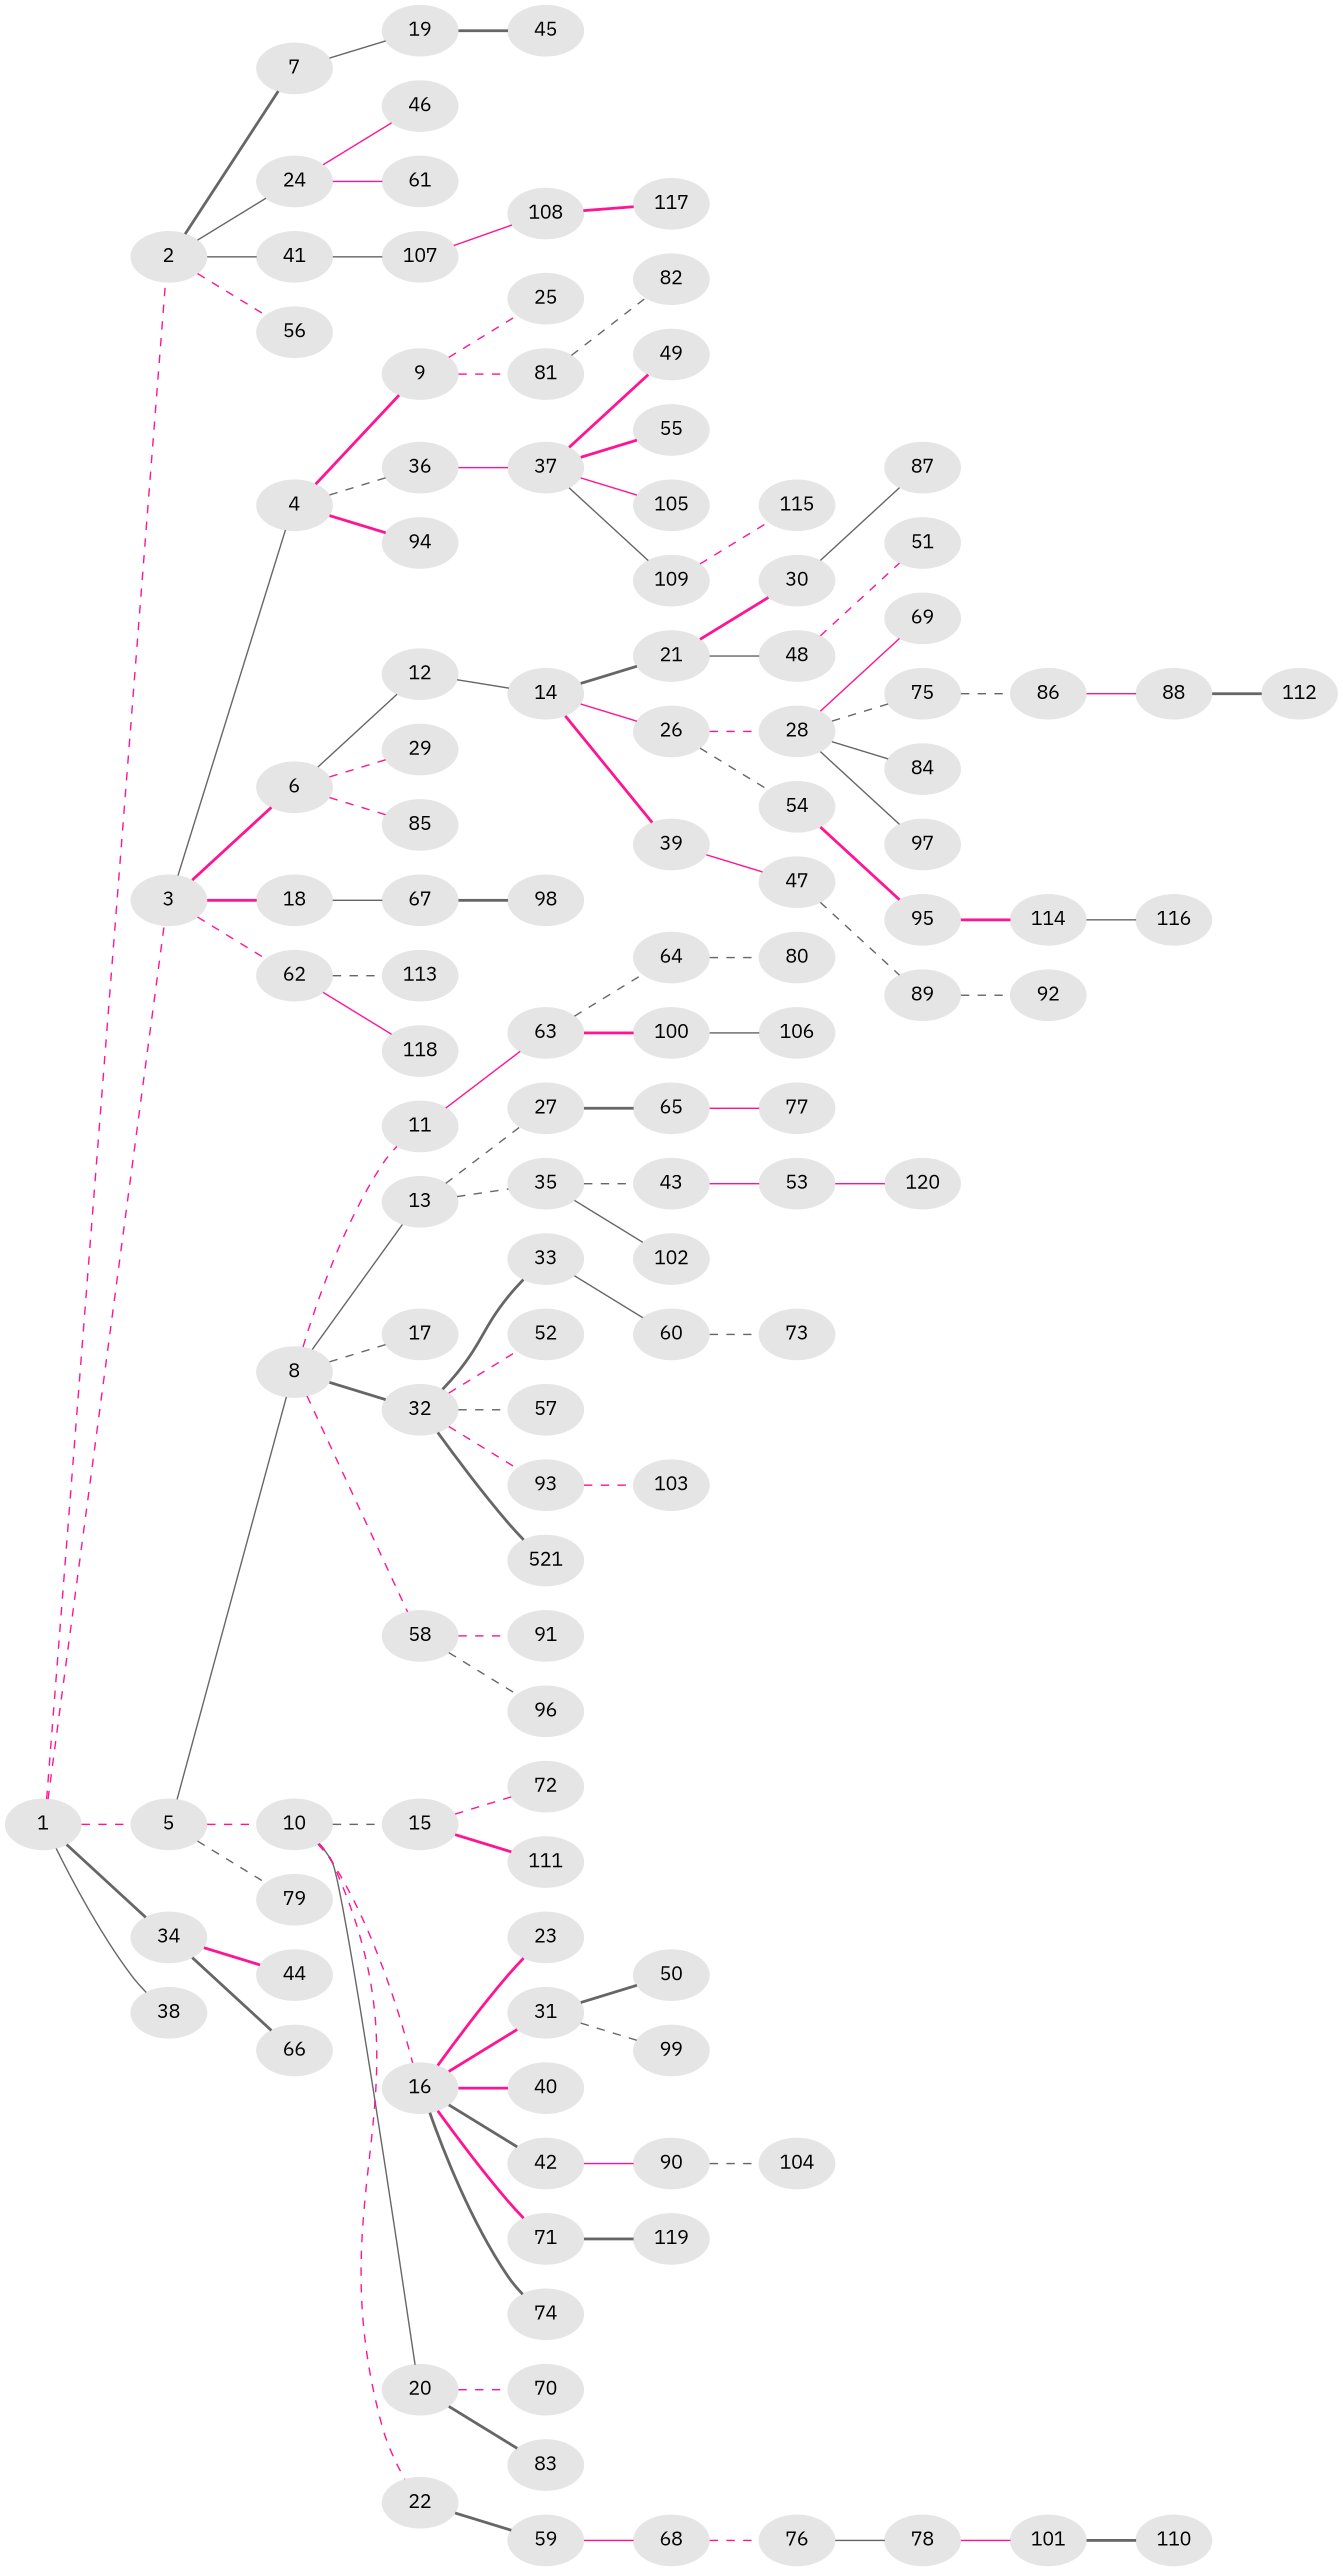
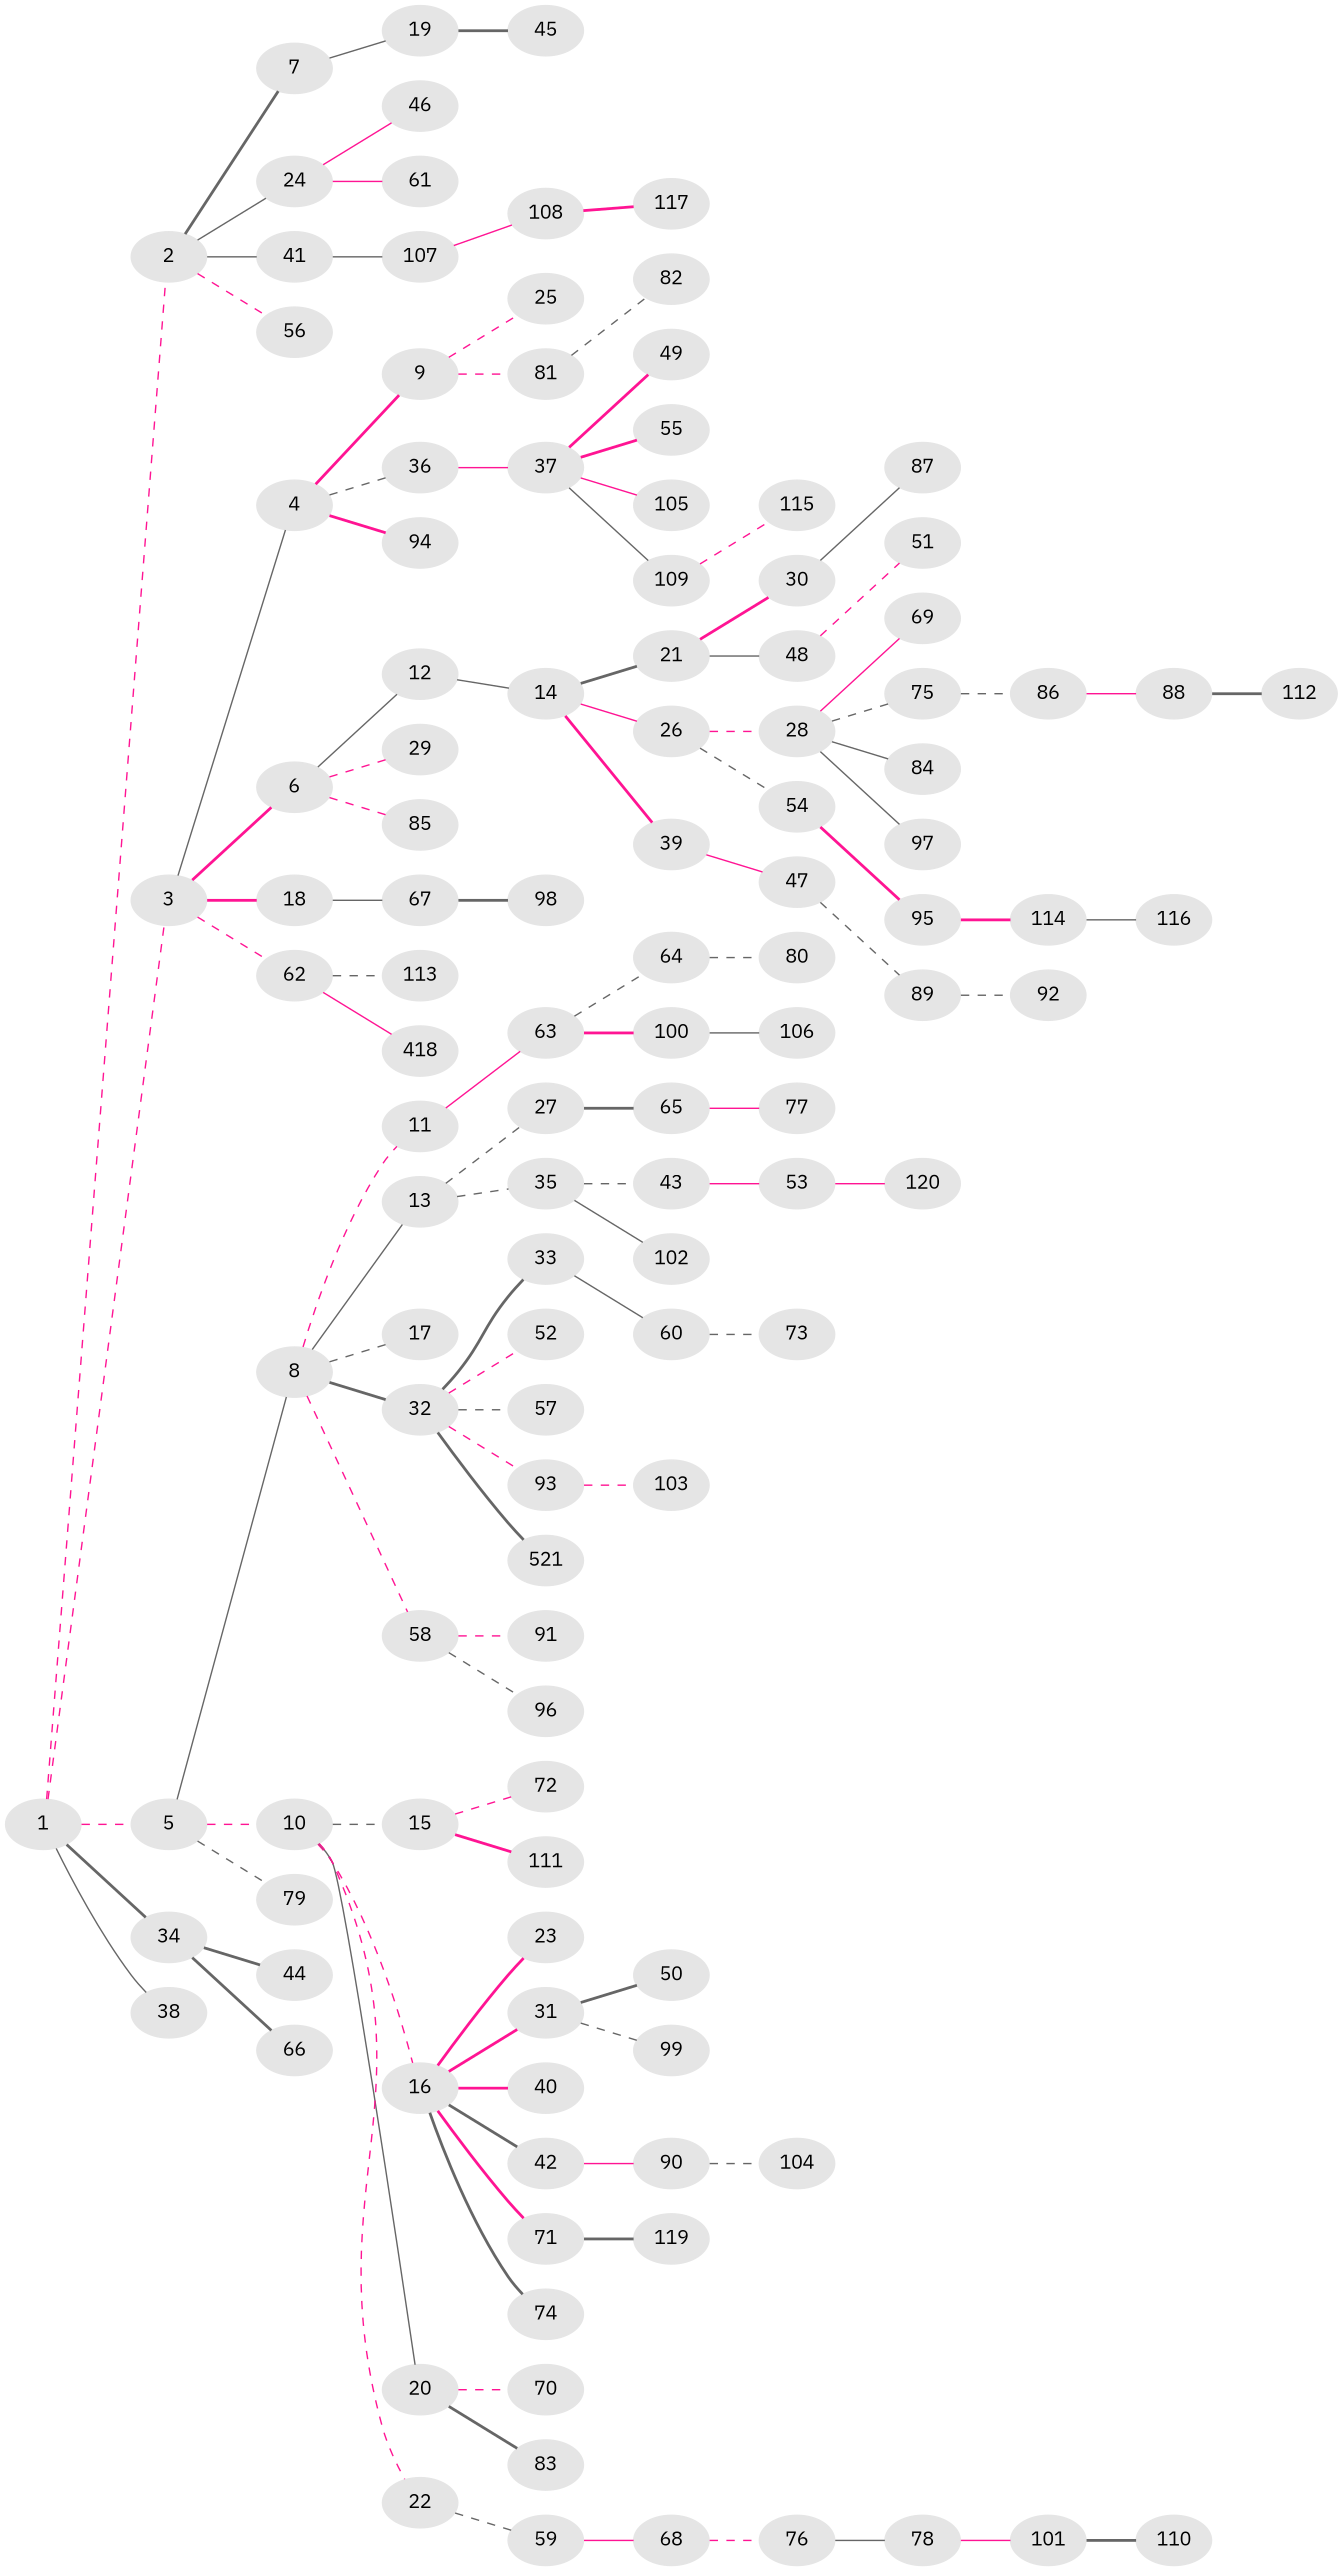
node "118": label "118" -> "418"
edge "34" -- "44": color deeppink -> gray40
edge "22" -- "59": style bold -> dashed
